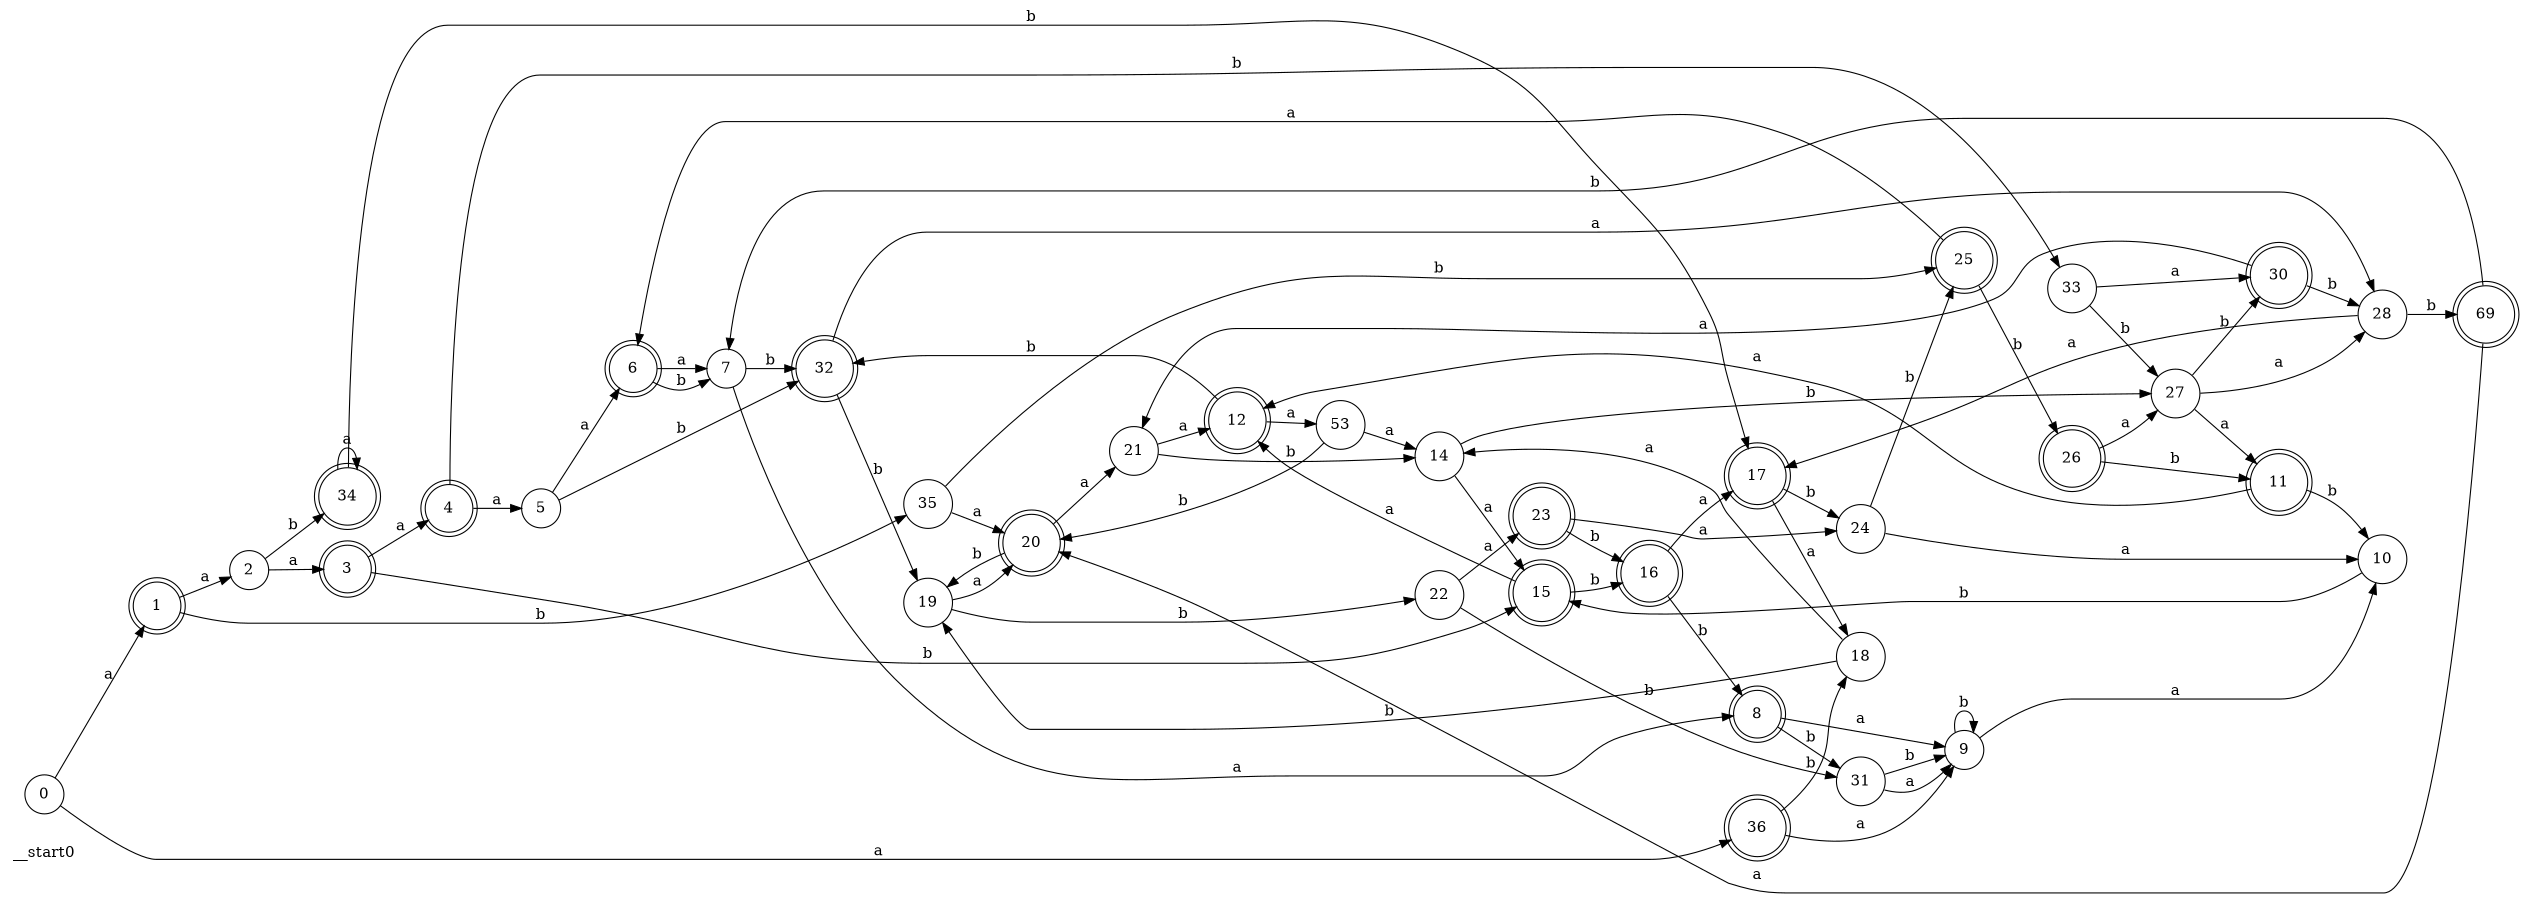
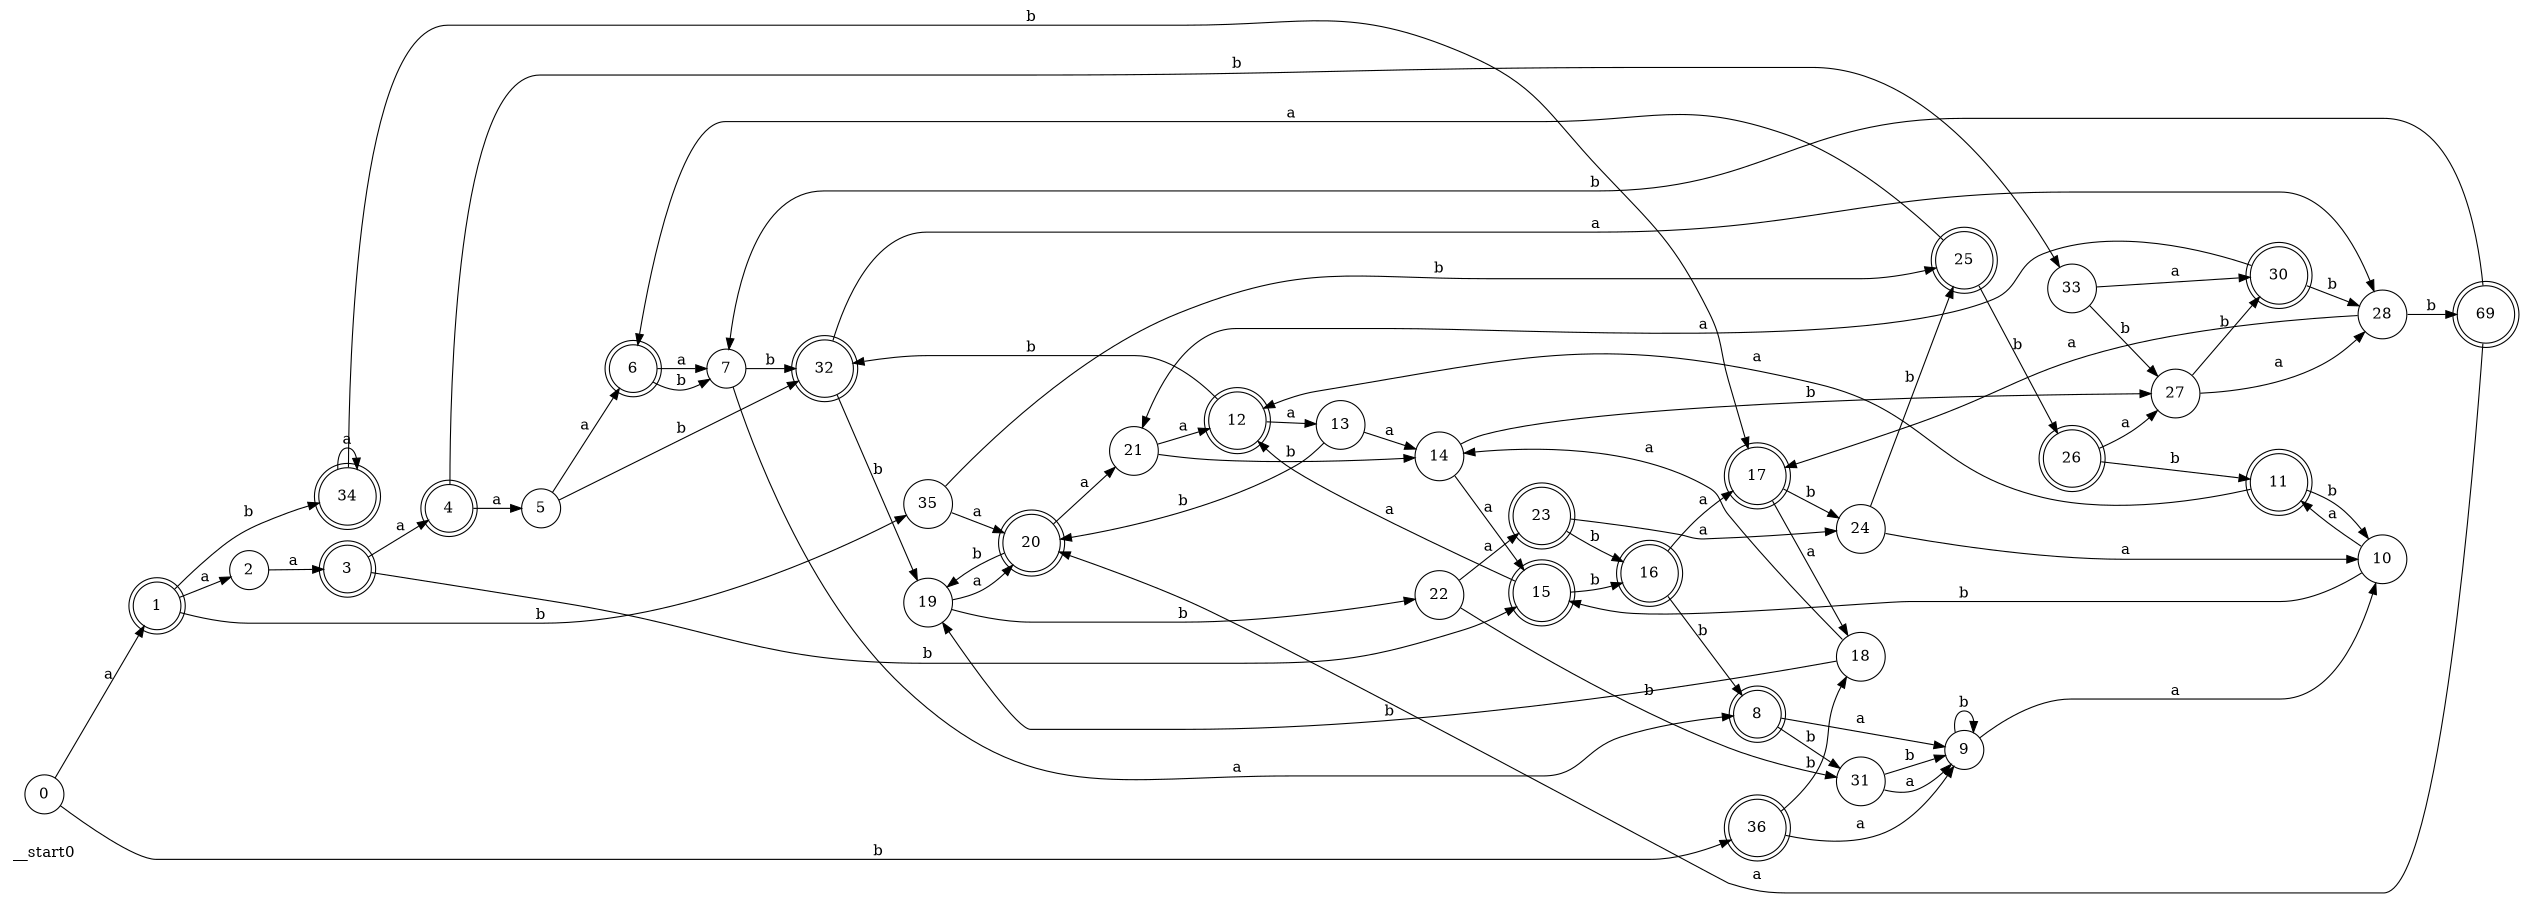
node "53": label "53" -> "13"
edge "27" -> "11": now "10" -> "11"
edge "2" -> "34": now "1" -> "34"
edge "0" -> "36": label "a" -> "b"
